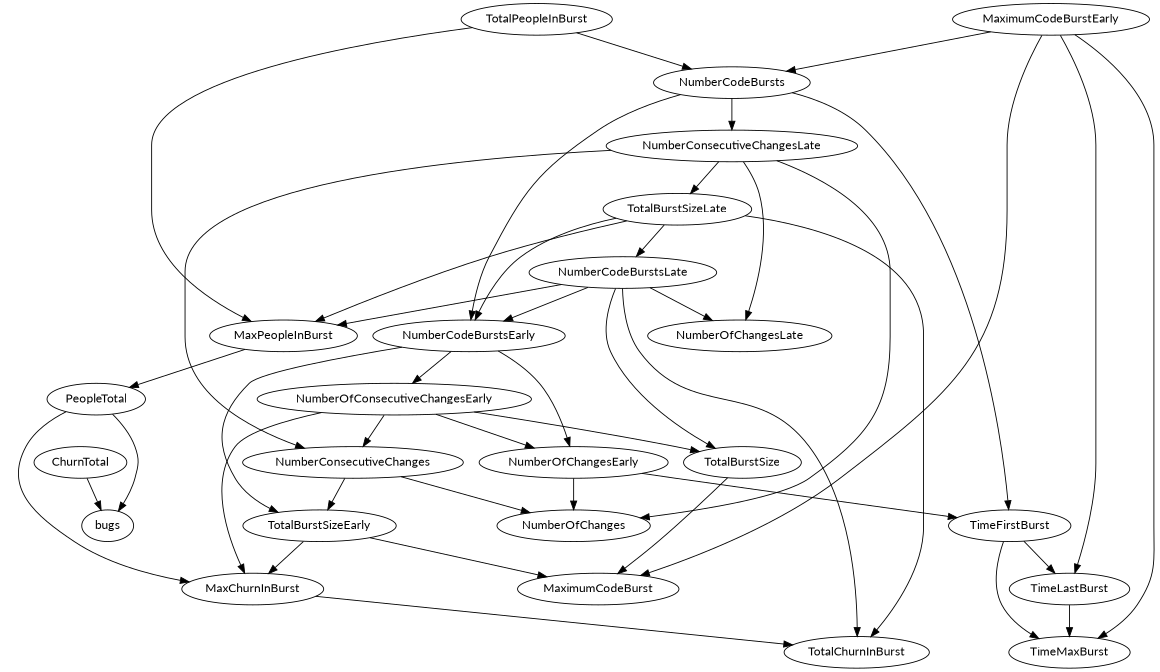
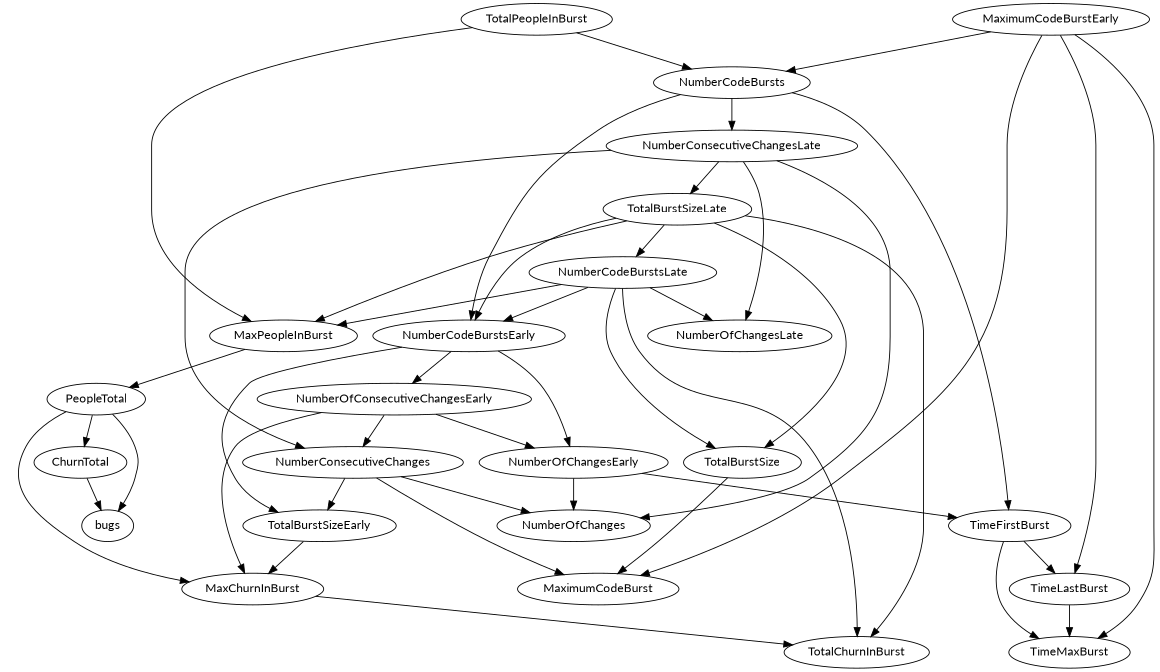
edge "PeopleTotal" -> "ChurnTotal": added
edge "NumberOfConsecutiveChangesEarly" -> "TotalBurstSize": now "TotalBurstSizeLate" -> "TotalBurstSize"
edge "TotalBurstSizeEarly" -> "MaximumCodeBurst": now "NumberConsecutiveChanges" -> "MaximumCodeBurst"
